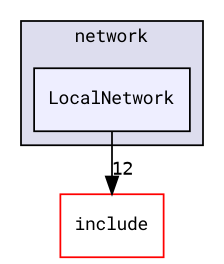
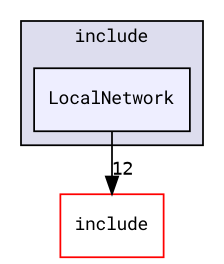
cluster "network": label "network" -> "include"
